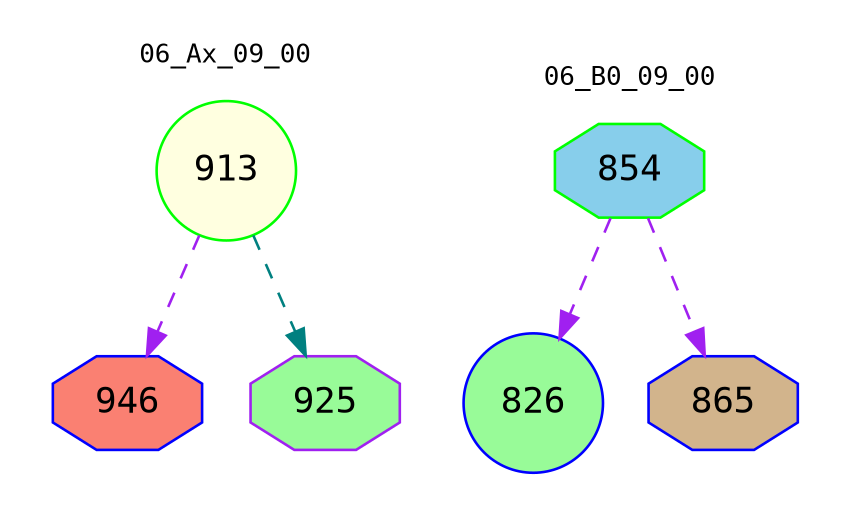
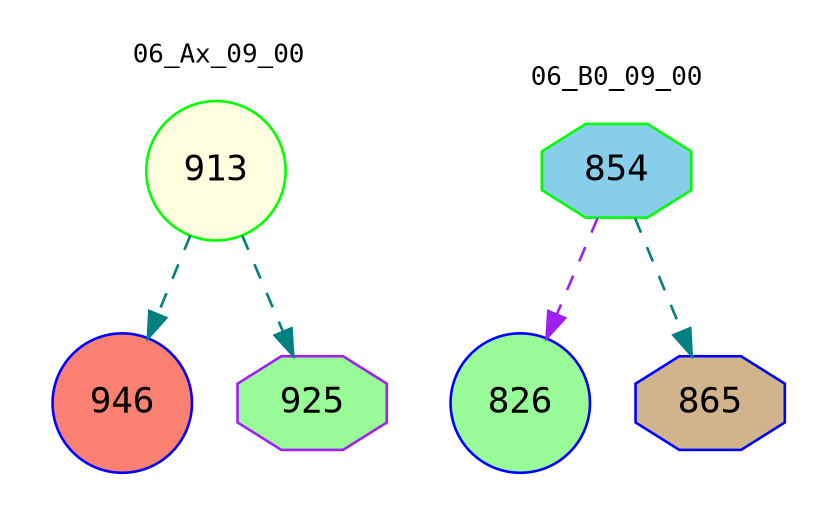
edge "854" -> "865": color purple -> teal
edge "913" -> "946": color purple -> teal
node "946": shape octagon -> circle
